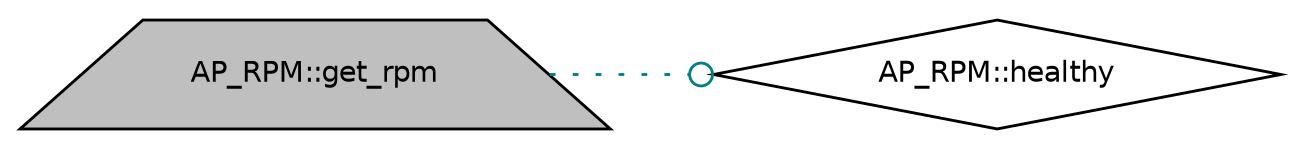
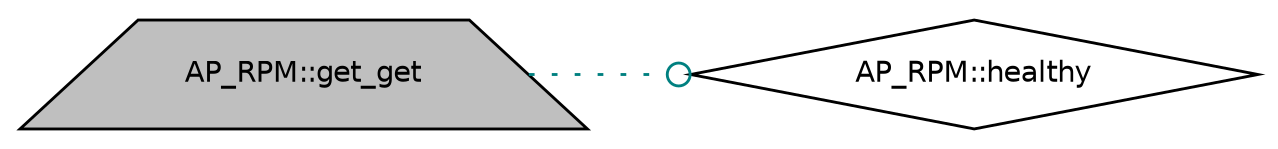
node "AP_RPM::get_rpm": label "AP_RPM::get_rpm" -> "AP_RPM::get_get"
